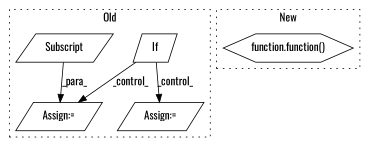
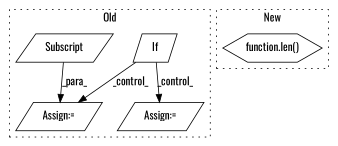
node "function.function()": label "function.function()" -> "function.len()"
